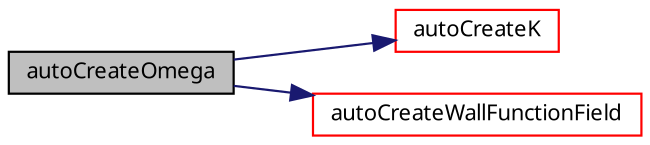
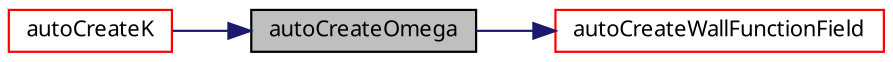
edge "autoCreateOmega" -> "autoCreateK": reversed
